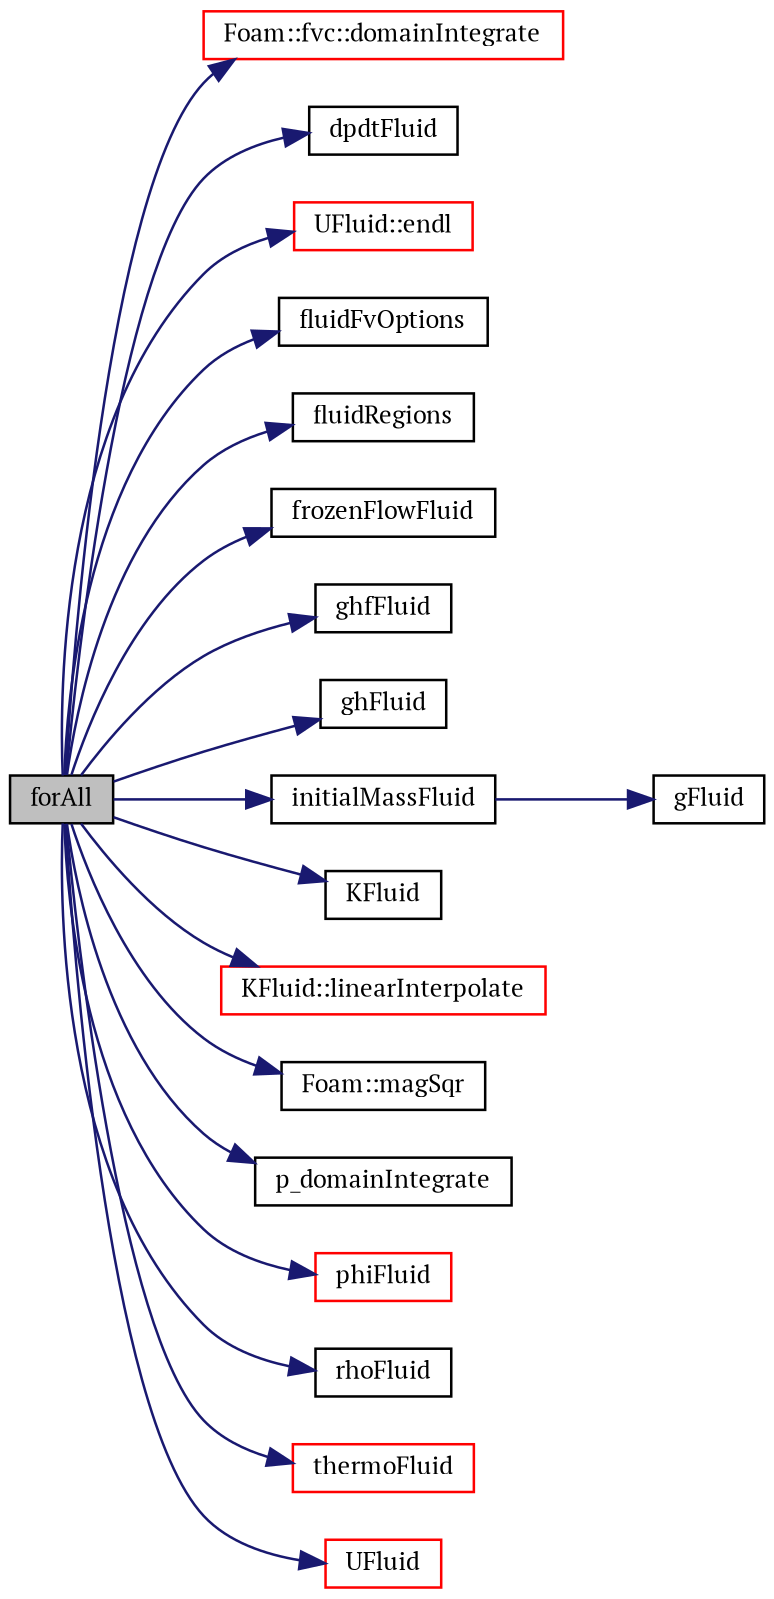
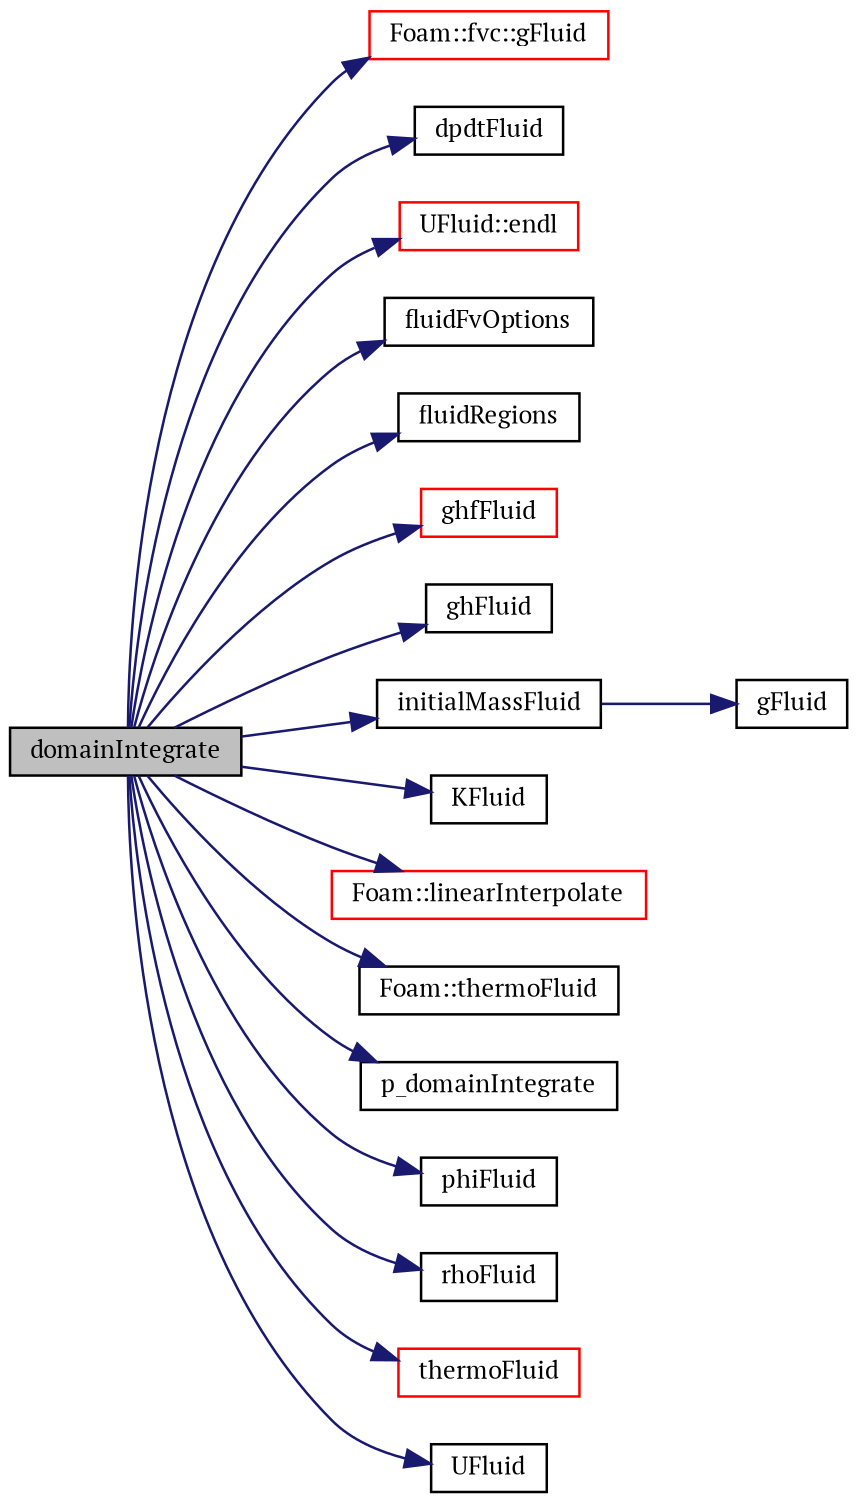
node "Foam::fvc::domainIntegrate": label "Foam::fvc::domainIntegrate" -> "Foam::fvc::gFluid"
node "frozenFlowFluid": removed
node "ghfFluid": color black -> red
node "forAll": label "forAll" -> "domainIntegrate"
node "KFluid::linearInterpolate": label "KFluid::linearInterpolate" -> "Foam::linearInterpolate"
node "Foam::magSqr": label "Foam::magSqr" -> "Foam::thermoFluid"
node "phiFluid": color red -> black
node "UFluid": color red -> black
